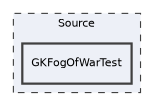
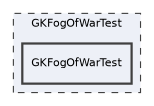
cluster "Source": label "Source" -> "GKFogOfWarTest"
